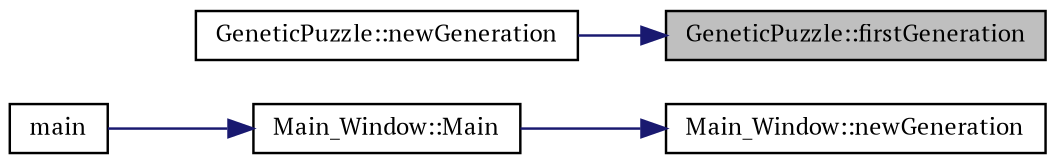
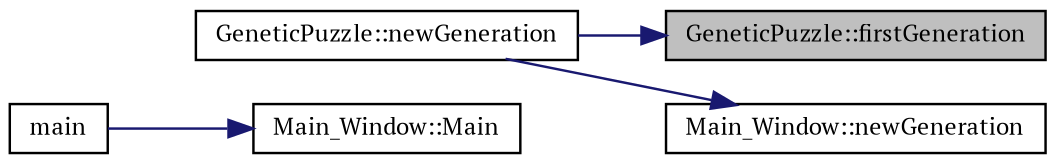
edge "Main_Window::Main" -> "Main_Window::newGeneration": now "GeneticPuzzle::newGeneration" -> "Main_Window::newGeneration"
